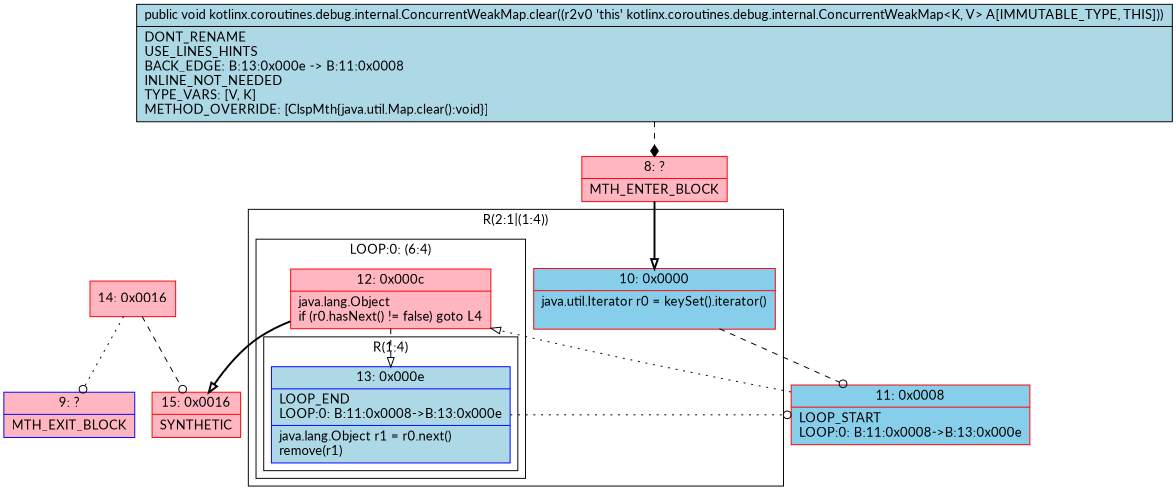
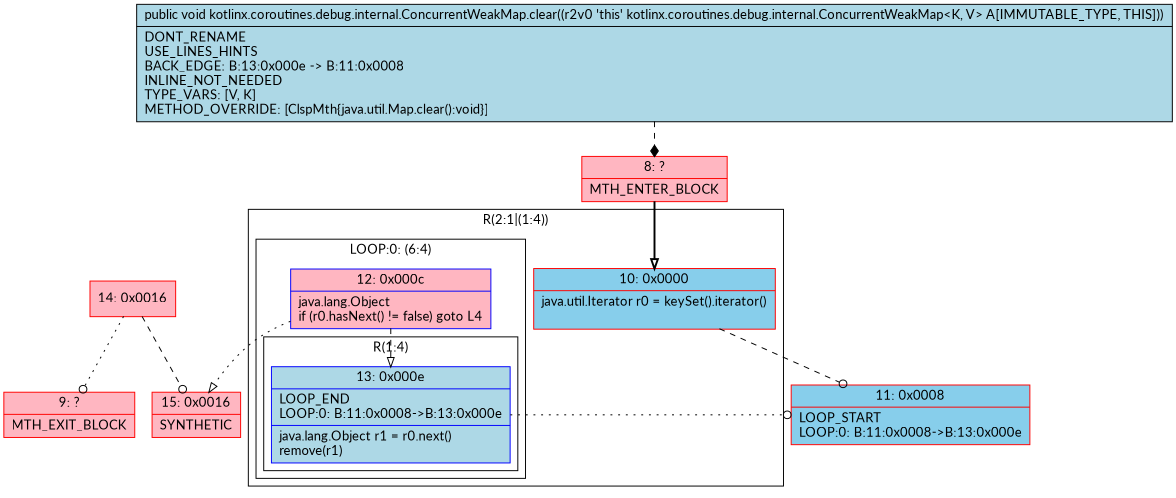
node "12: 0x000c": color red -> blue
edge "12: 0x000c" -> "15: 0x0016": style bold -> dotted
edge "11: 0x0008" -> "12: 0x000c": removed
node "9: ?": color blue -> red
